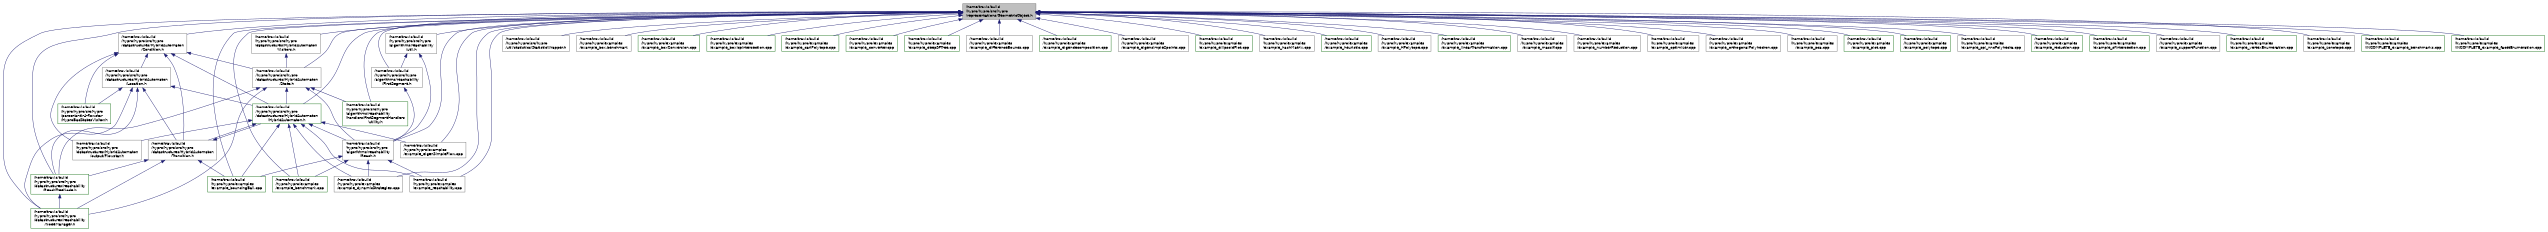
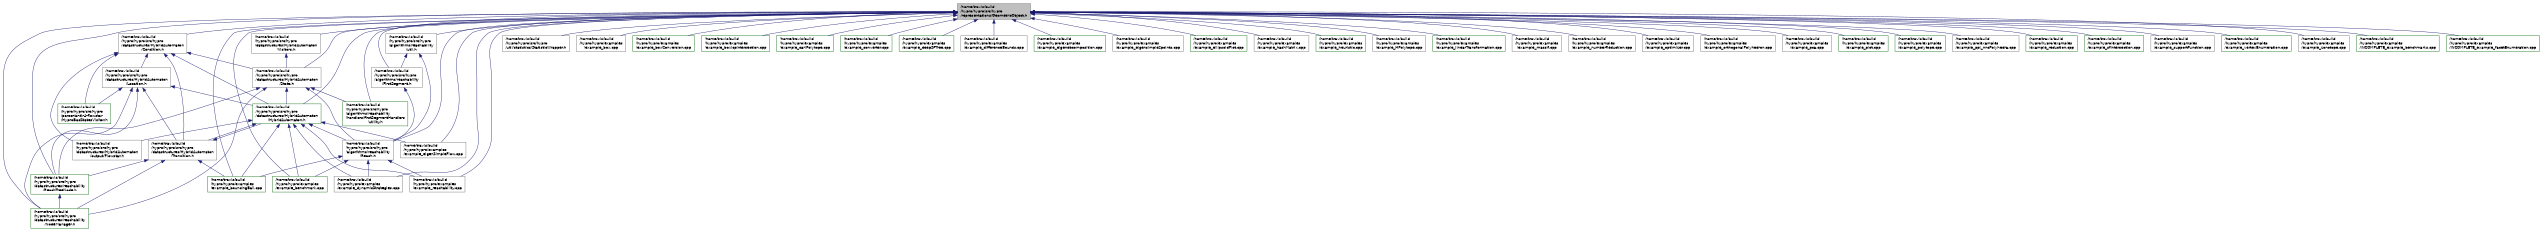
node "/home/travis/build /hypro/hypro/examples /example_box.benchmark": label "/home/travis/build /hypro/hypro/examples /example_box.benchmark" -> "/home/travis/build /hypro/hypro/examples /example_box.cpp"
